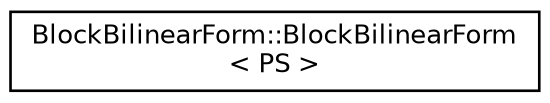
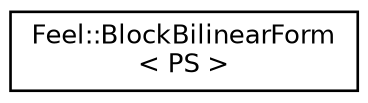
node "BlockBilinearForm::BlockBilinearForm < PS >": label "BlockBilinearForm::BlockBilinearForm < PS >" -> "Feel::BlockBilinearForm < PS >"
